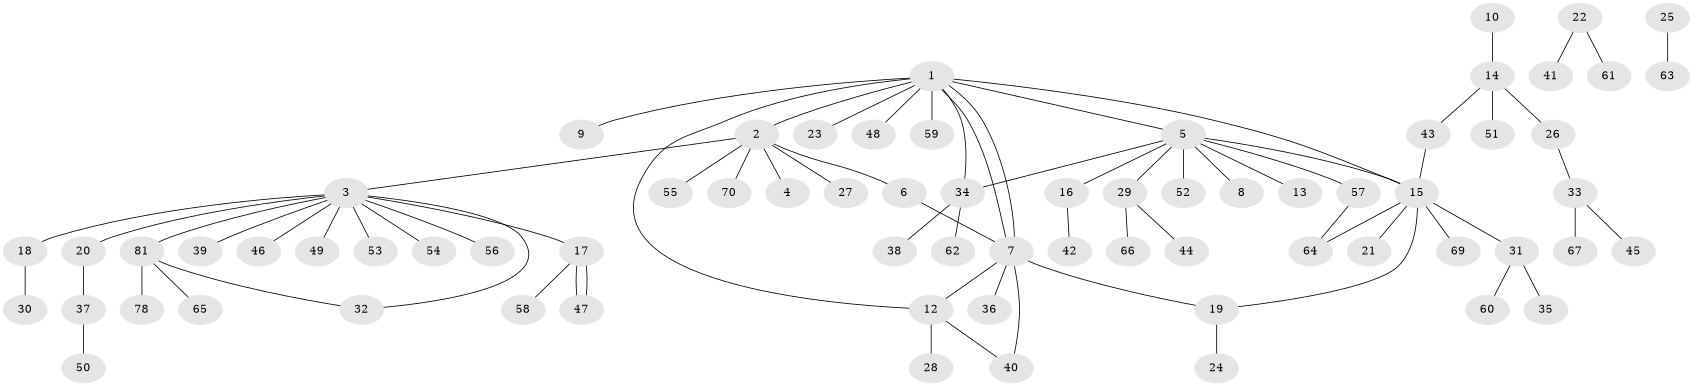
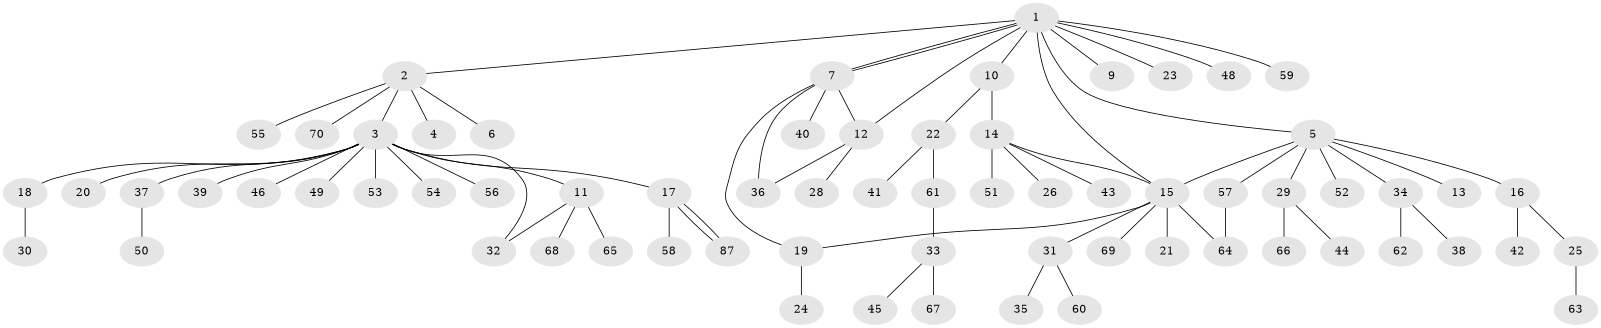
edge "10" -- "22": added
edge "1" -- "34": now "1" -- "10"
edge "43" -- "15": now "14" -- "15"
edge "26" -- "33": now "61" -- "33"
node "27": removed
node "8": removed
edge "6" -- "7": removed
edge "16" -- "25": added
node "81": label "81" -> "11"
edge "20" -- "37": now "3" -- "37"
node "78": label "78" -> "68"
node "47": label "47" -> "87"
edge "12" -- "40": now "12" -- "36"
